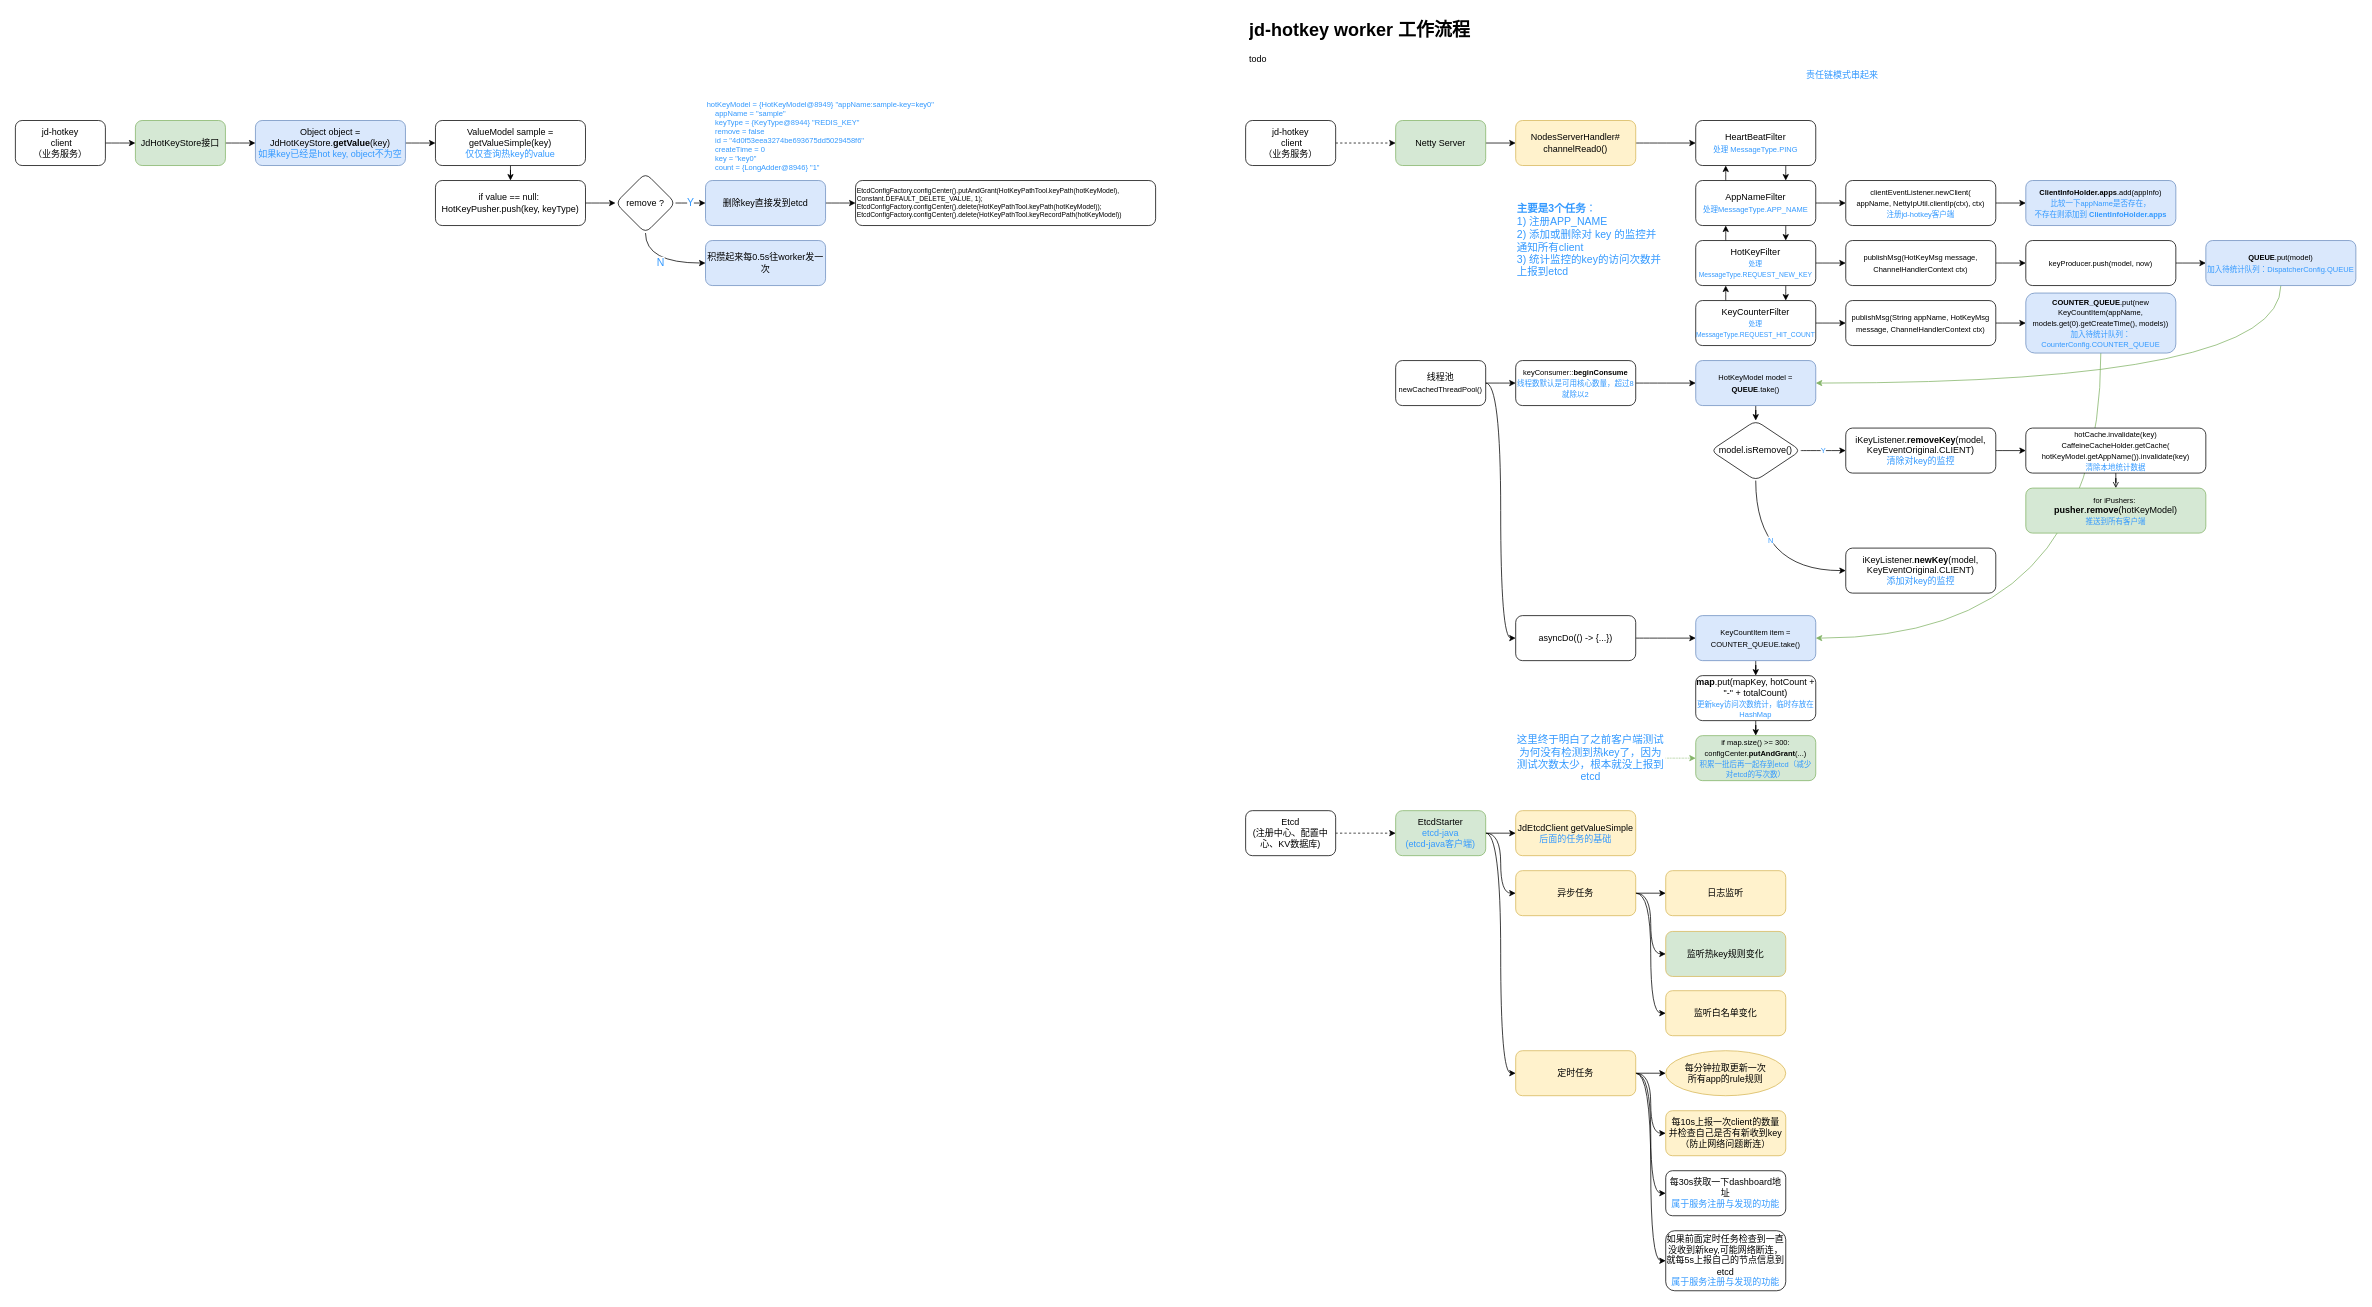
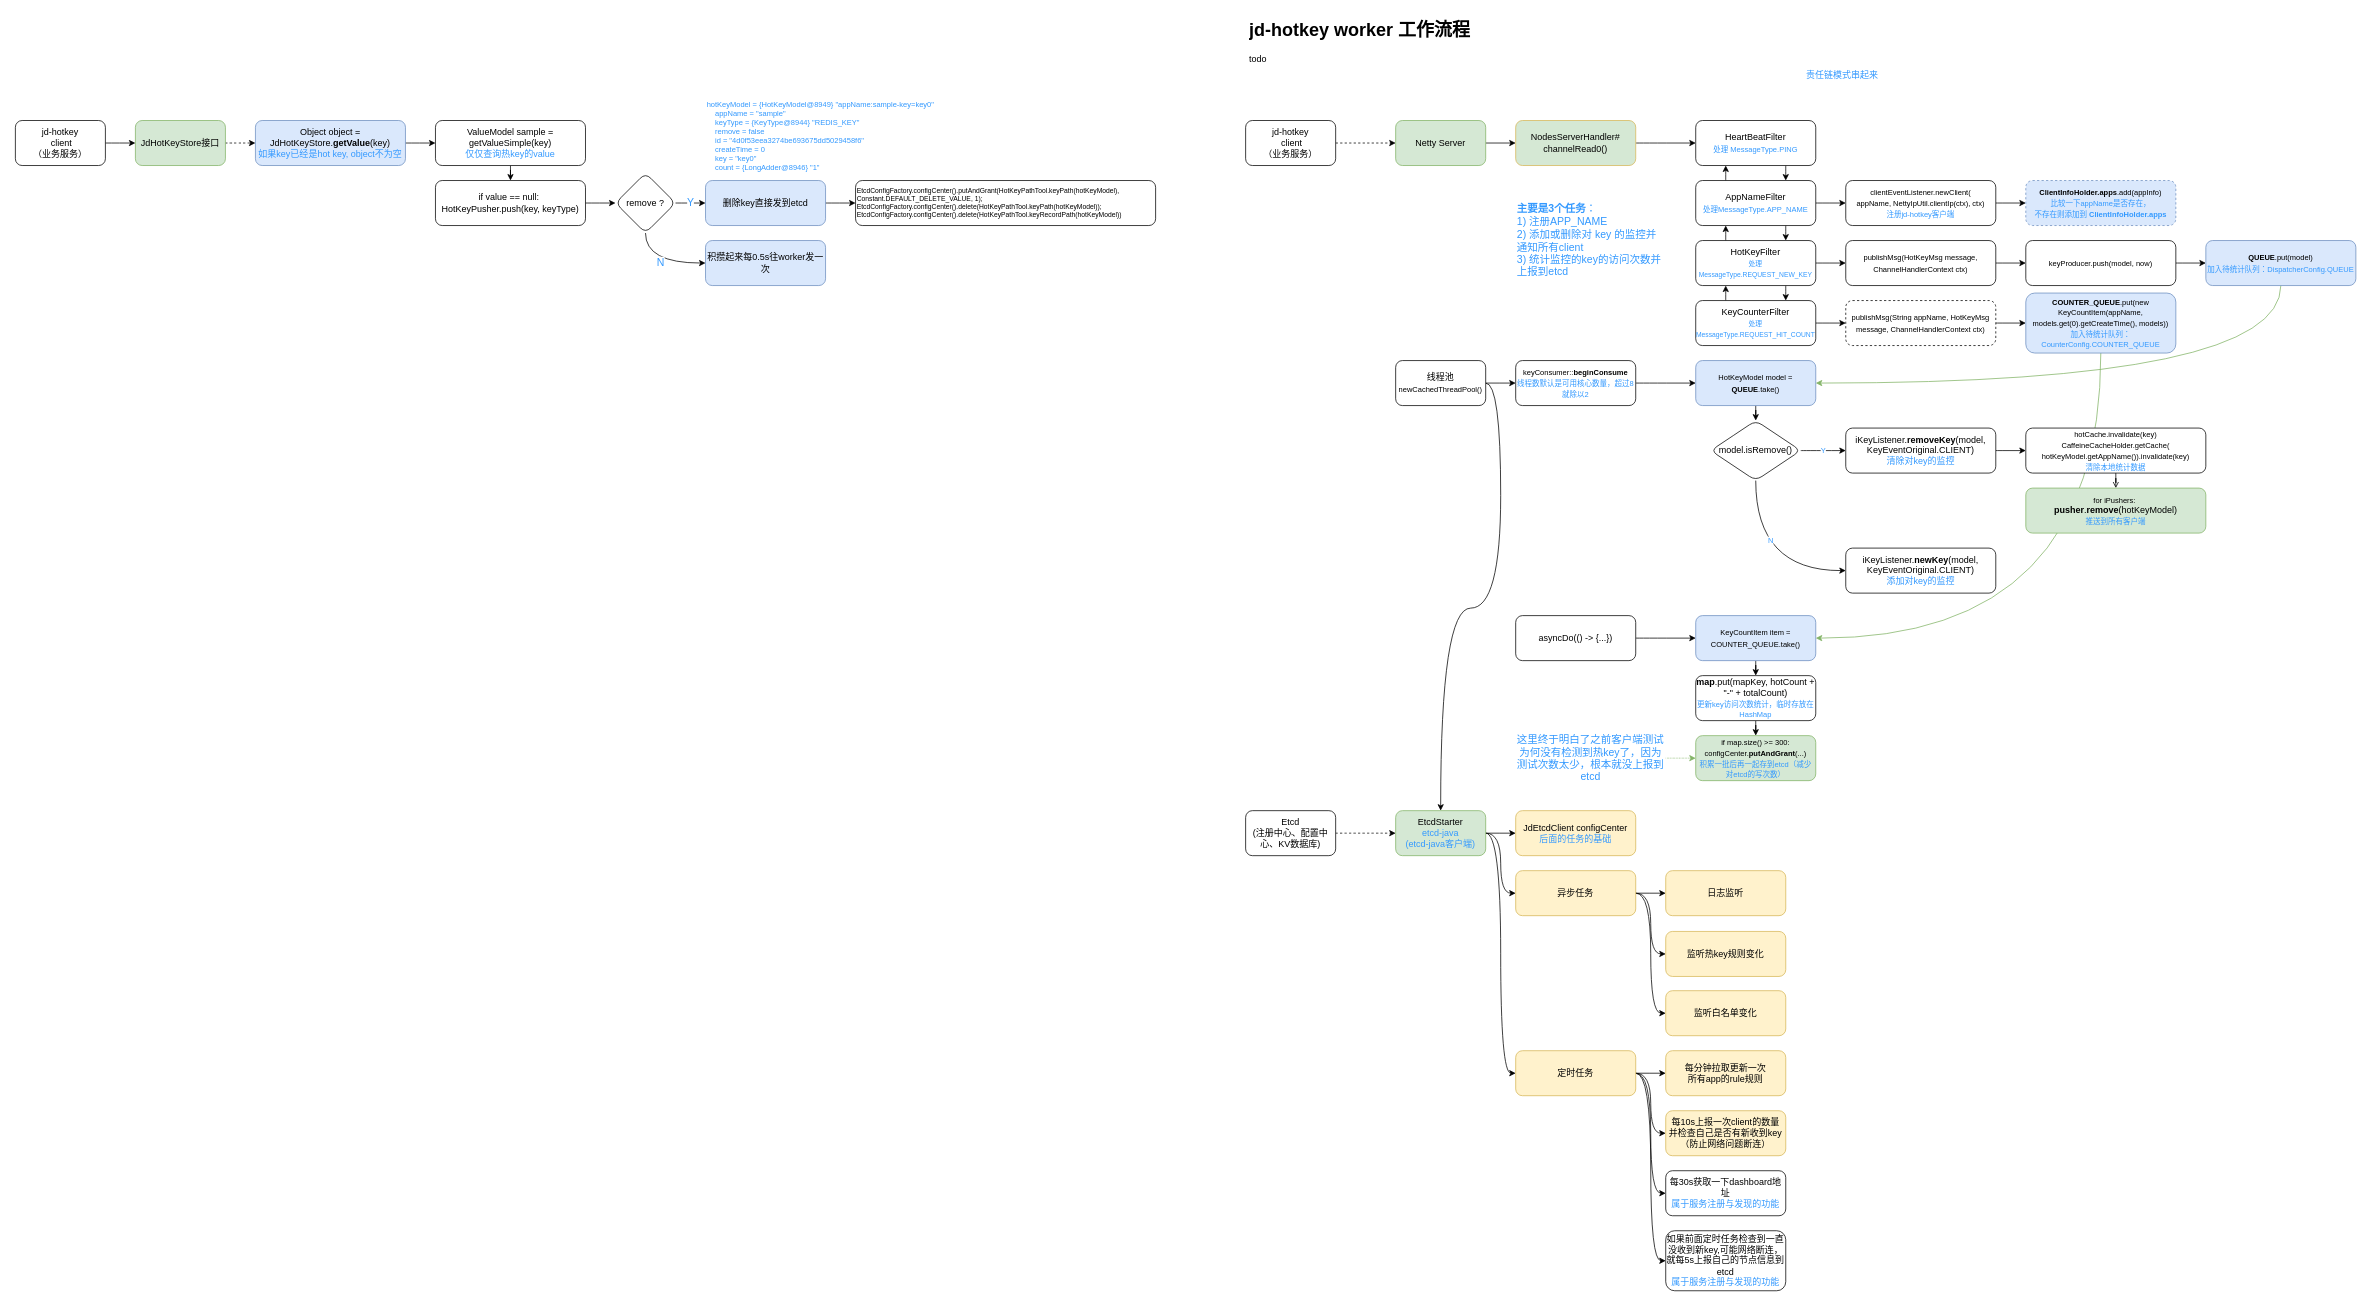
edge "JdHotKeyStore接口" -> "Object object = JdHotKeyStore.getValue(key) 如果key已经是hot key, object不为空": style solid -> dashed
node "NodesServerHandler# channelRead0()": fillcolor #fff2cc -> #d5e8d4
node "ClientInfoHolder.apps.add(appInfo) 比较一下appName是否存在， 不存在则添加到 ClientInfoHolder.apps": style solid -> dashed
node "publishMsg(String appName, HotKeyMsg message, ChannelHandlerContext ctx)": style solid -> dashed
edge "线程池 newCachedThreadPool()" -> "asyncDo(() -> {...})": now "线程池 newCachedThreadPool()" -> "EtcdStarter etcd-java (etcd-java客户端)"
node "JdEtcdClient getValueSimple 后面的任务的基础": label "JdEtcdClient getValueSimple 后面的任务的基础" -> "JdEtcdClient configCenter 后面的任务的基础"
node "监听热key规则变化": fillcolor #d5e8d4 -> #fff2cc
node "每分钟拉取更新一次 所有app的rule规则": shape ellipse -> rounded rectangle
